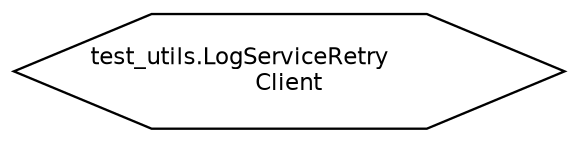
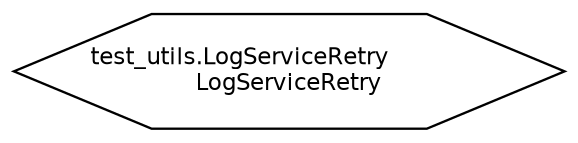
node "test_utils.LogServiceRetry Client": label "test_utils.LogServiceRetry Client" -> "test_utils.LogServiceRetry LogServiceRetry"
